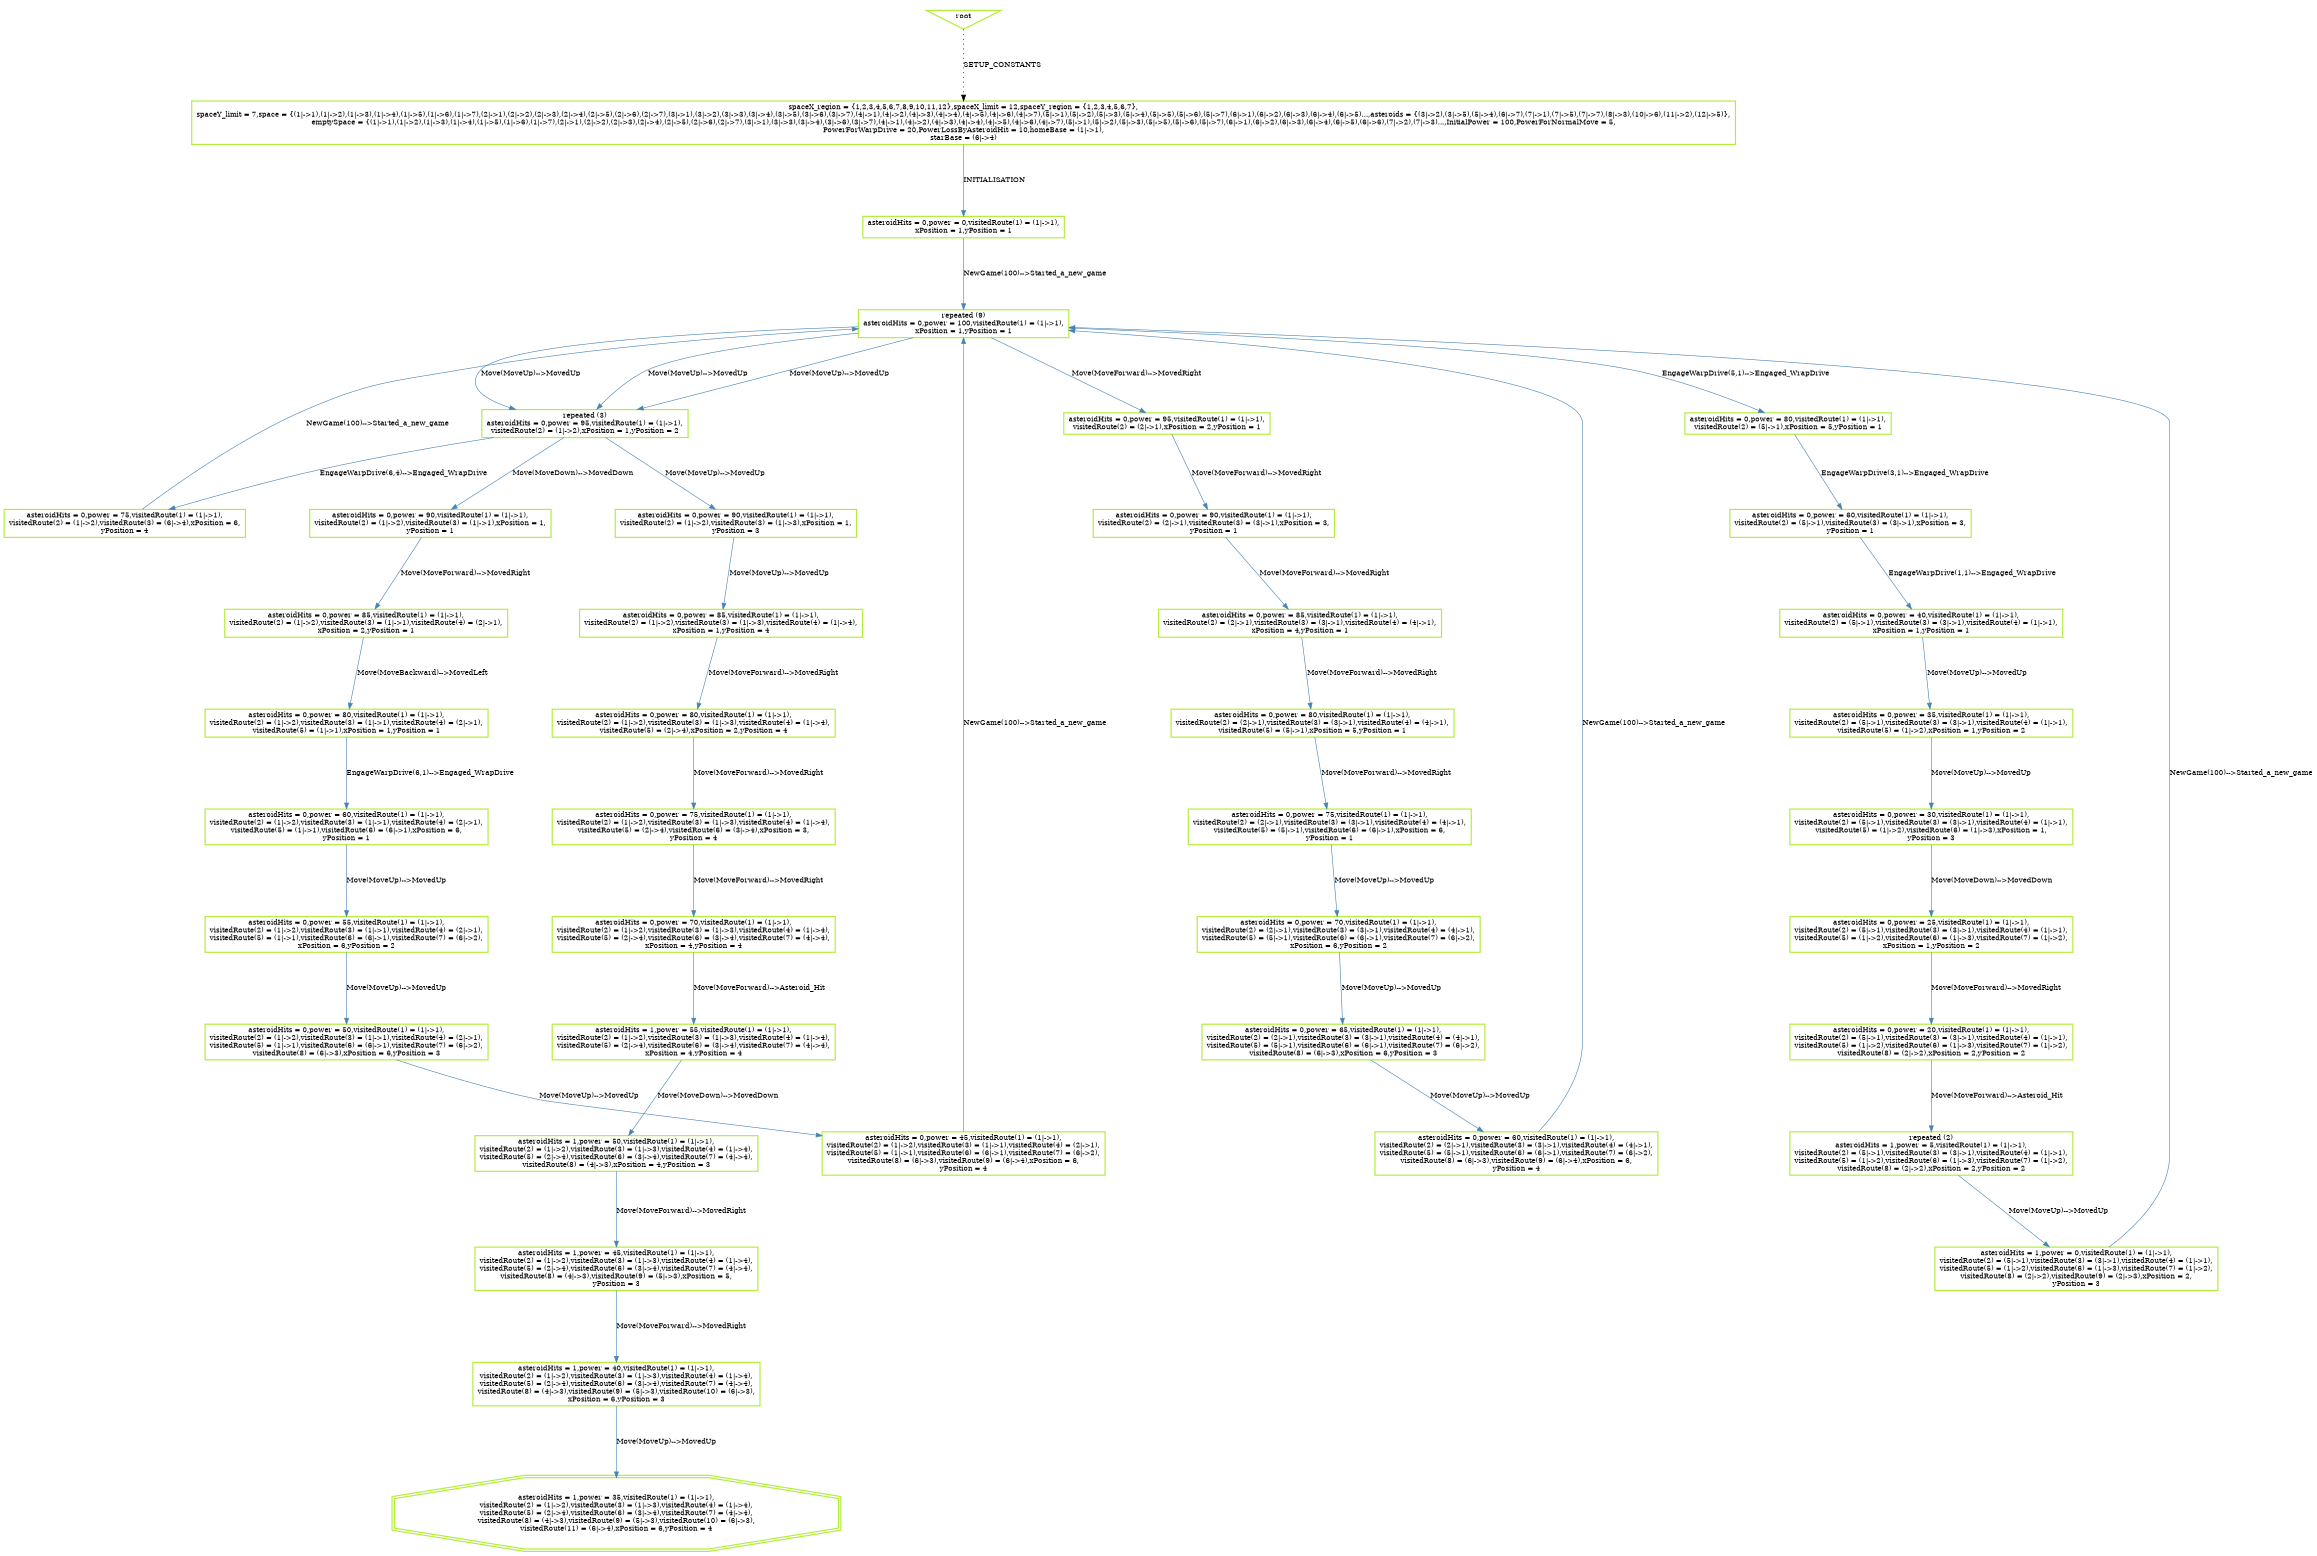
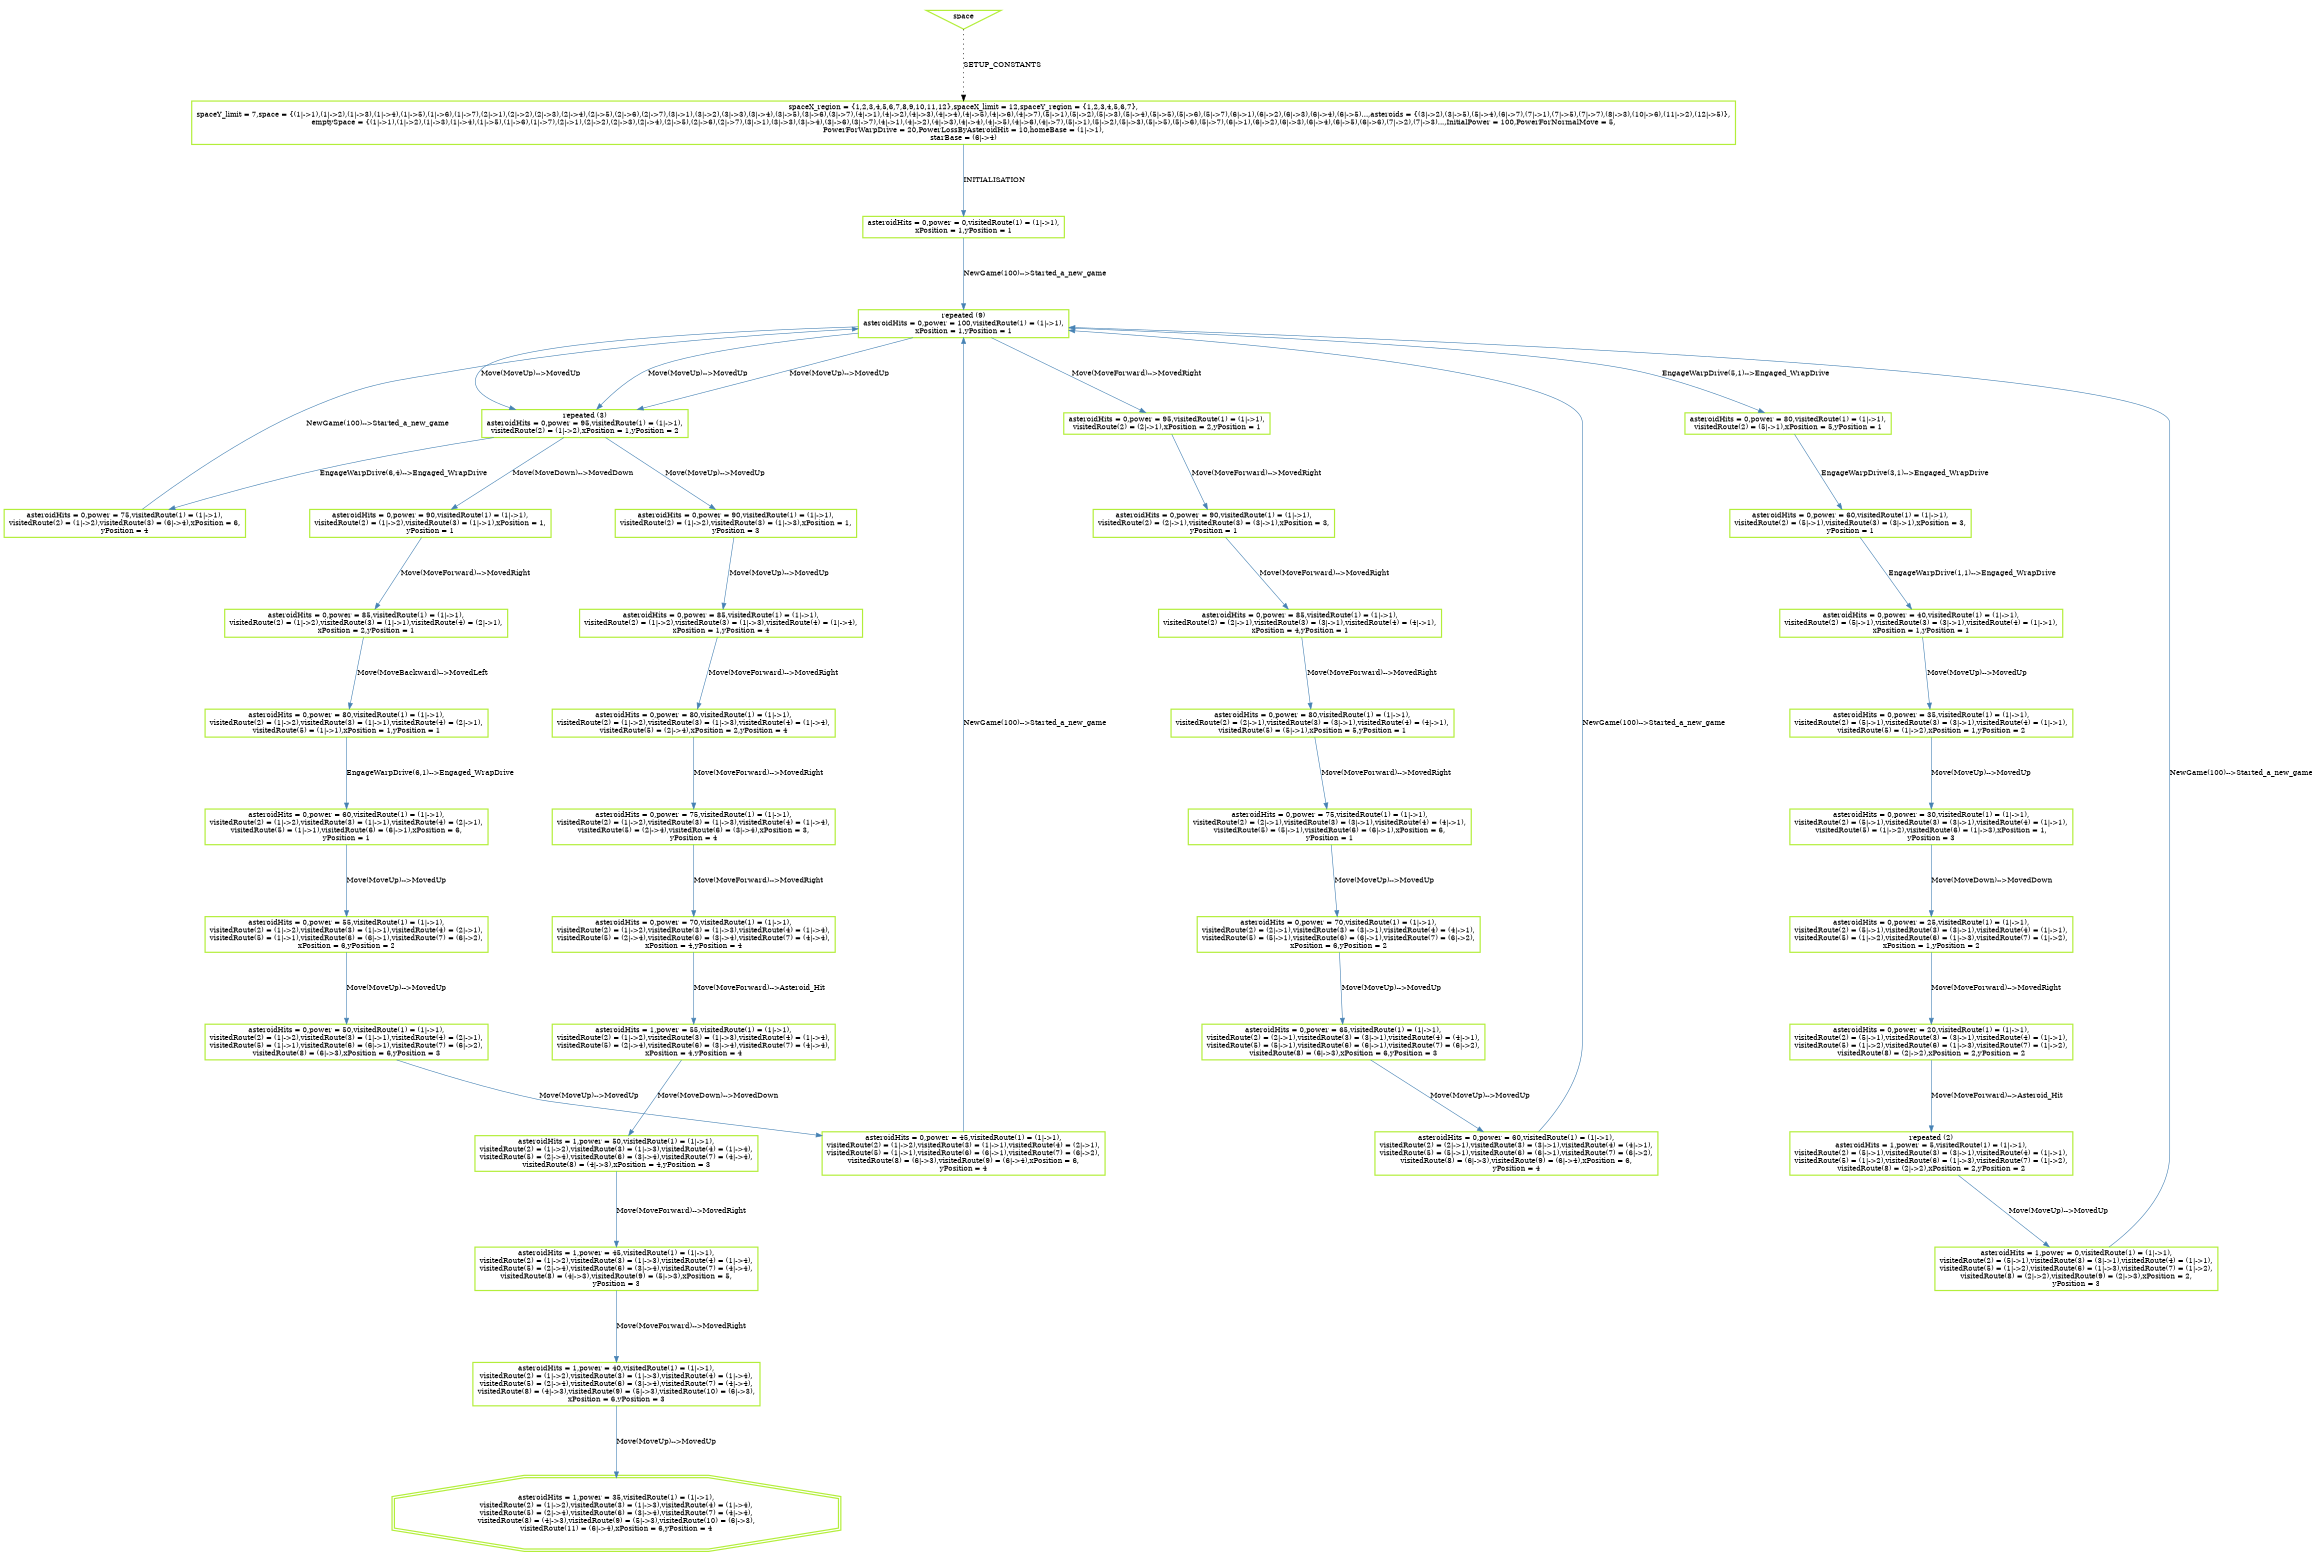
node "root": label "root" -> "space"
